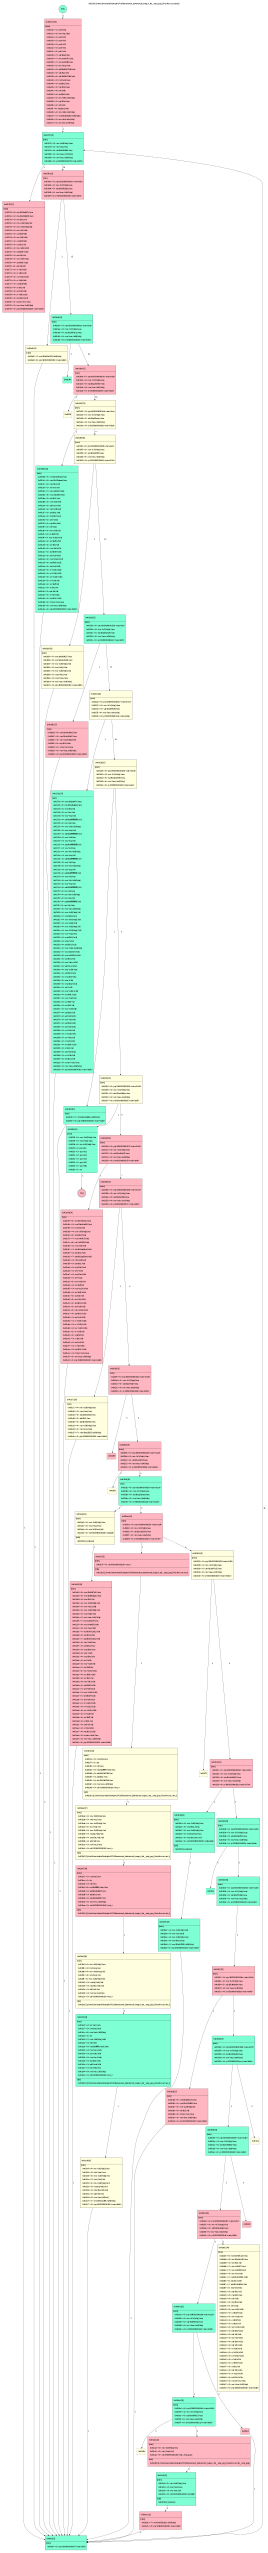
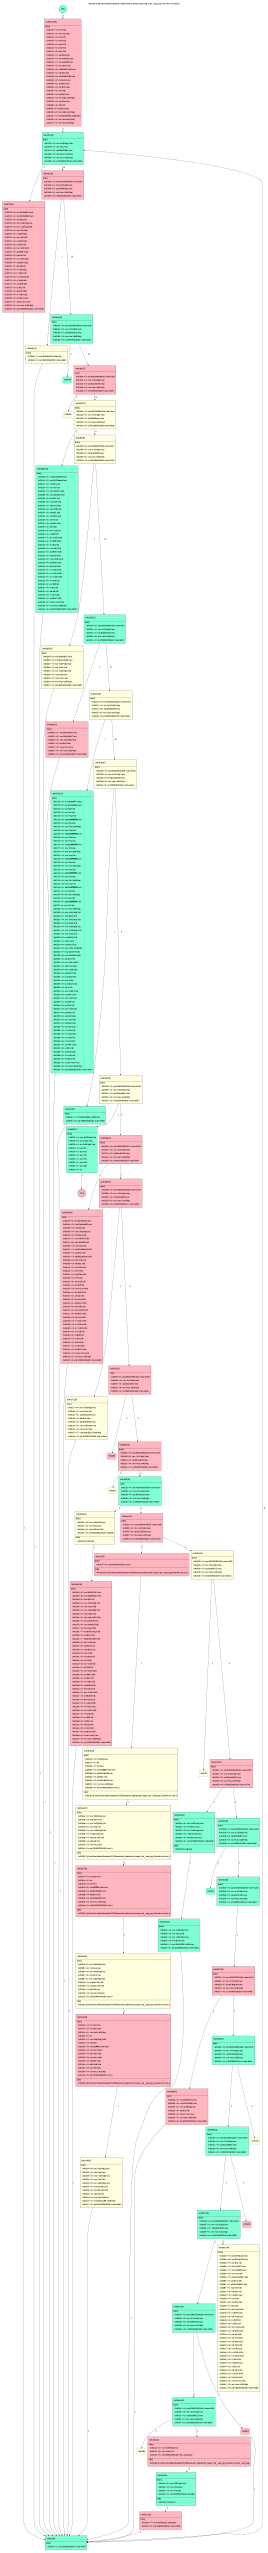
node "0x401c15 [58]": fillcolor aquamarine -> lightpink
node "0x4016b2 [25]": fillcolor lightpink -> aquamarine
